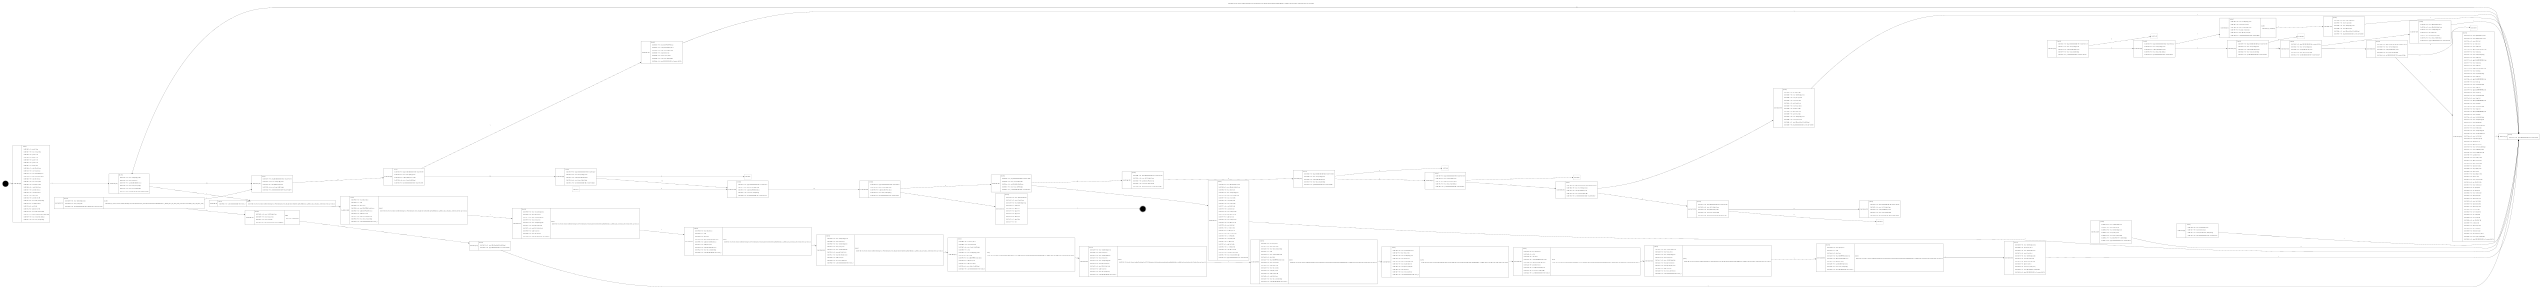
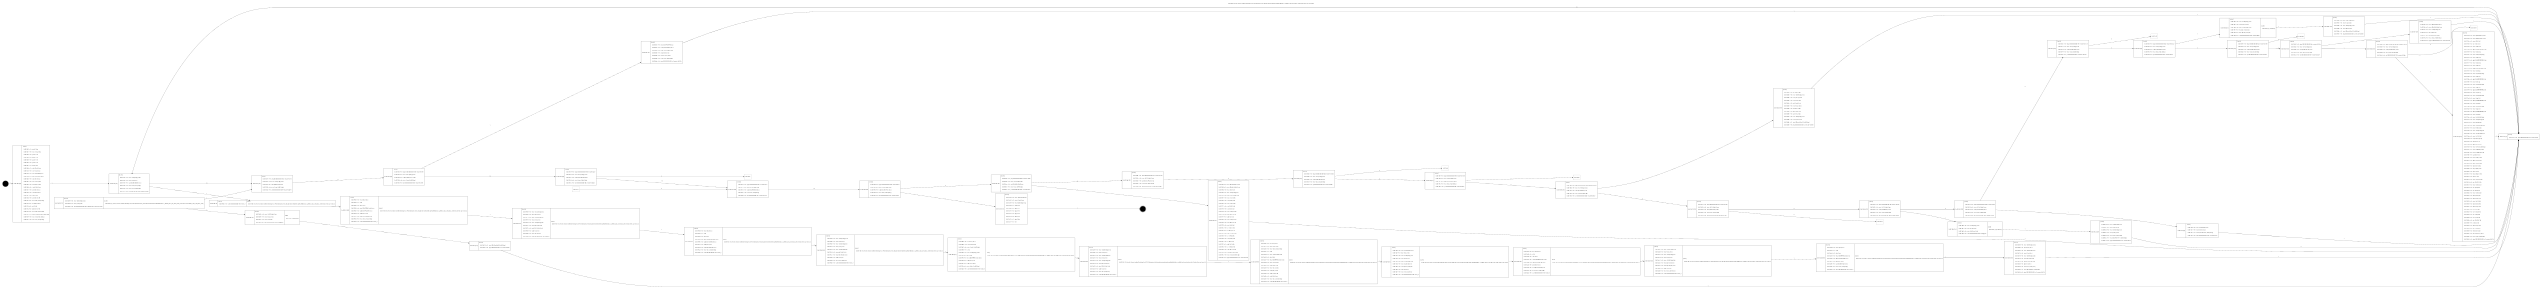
node "0x401653 [25]": added
node "0x40189d [16]": added
